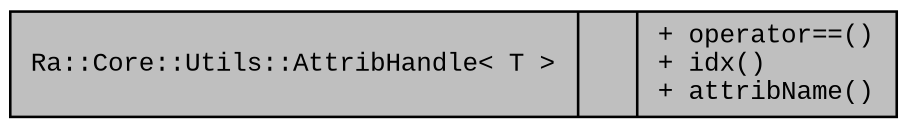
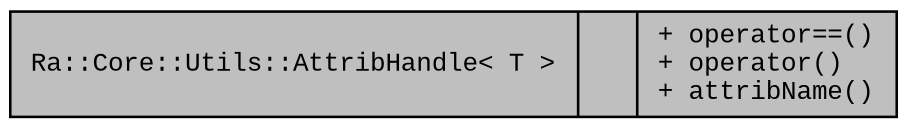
node "Ra::Core::Utils::AttribHandle< T >": text "+ idx()" -> "+ operator()"
